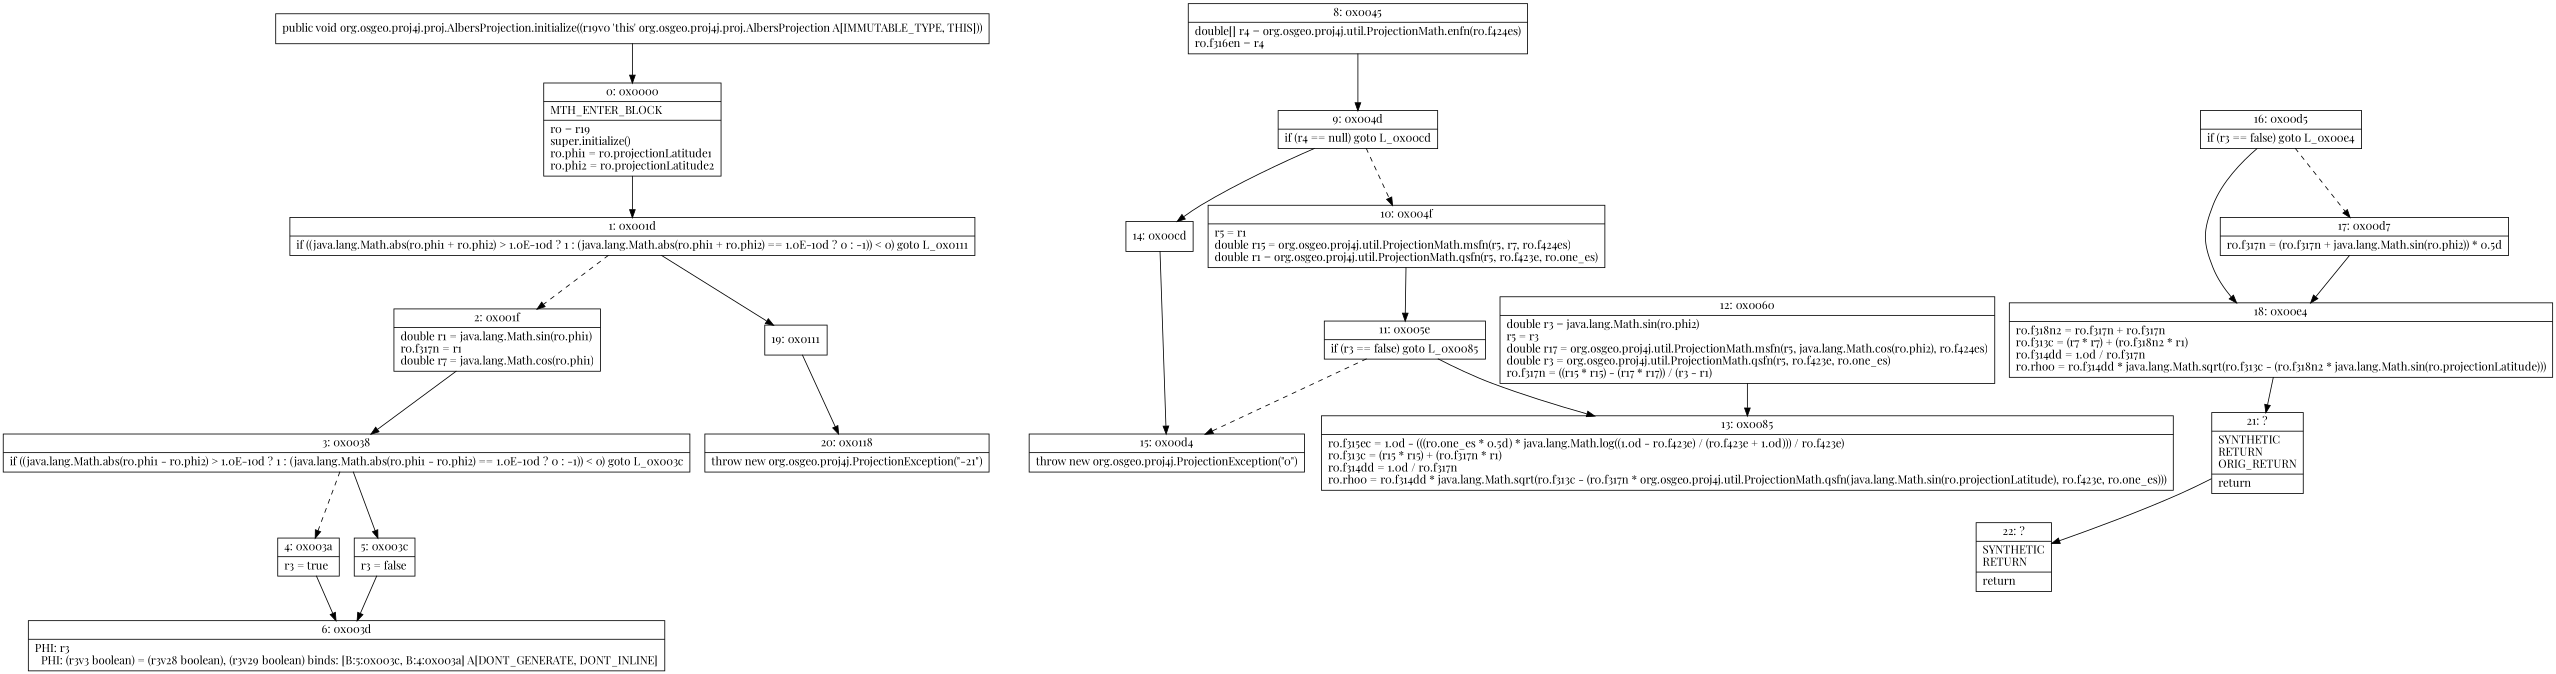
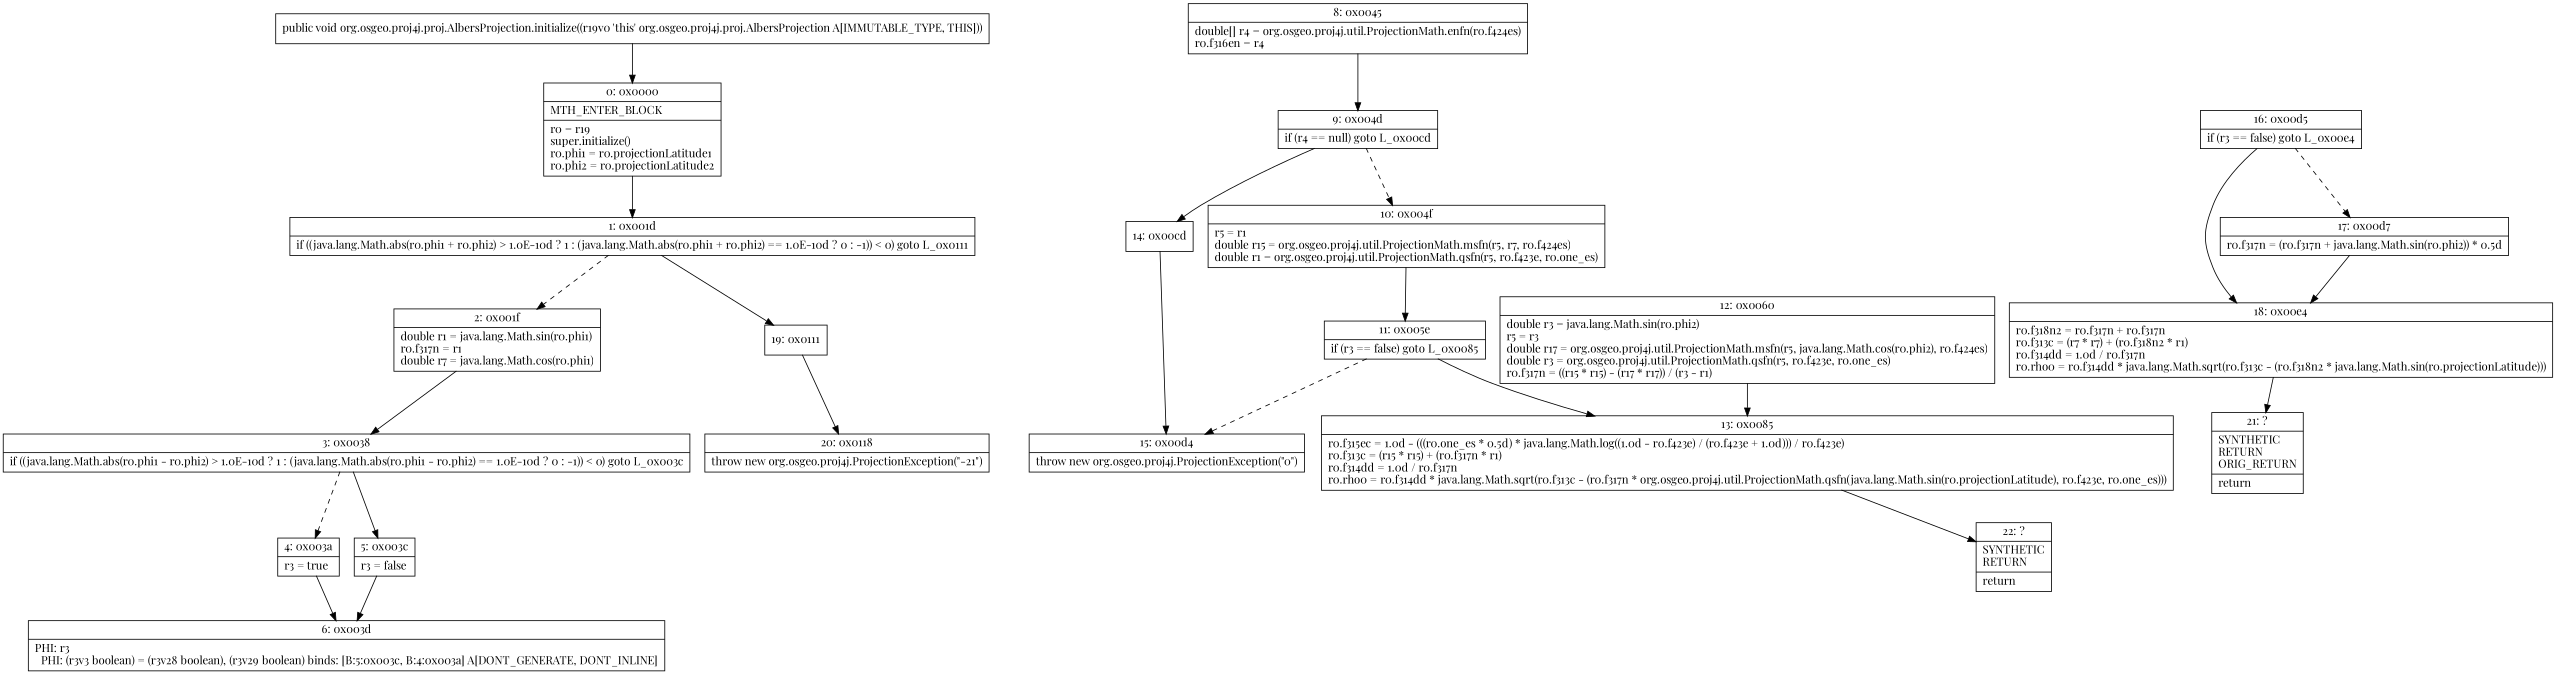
edge "21: ?" -> "22: ?": now "13: 0x0085" -> "22: ?"
